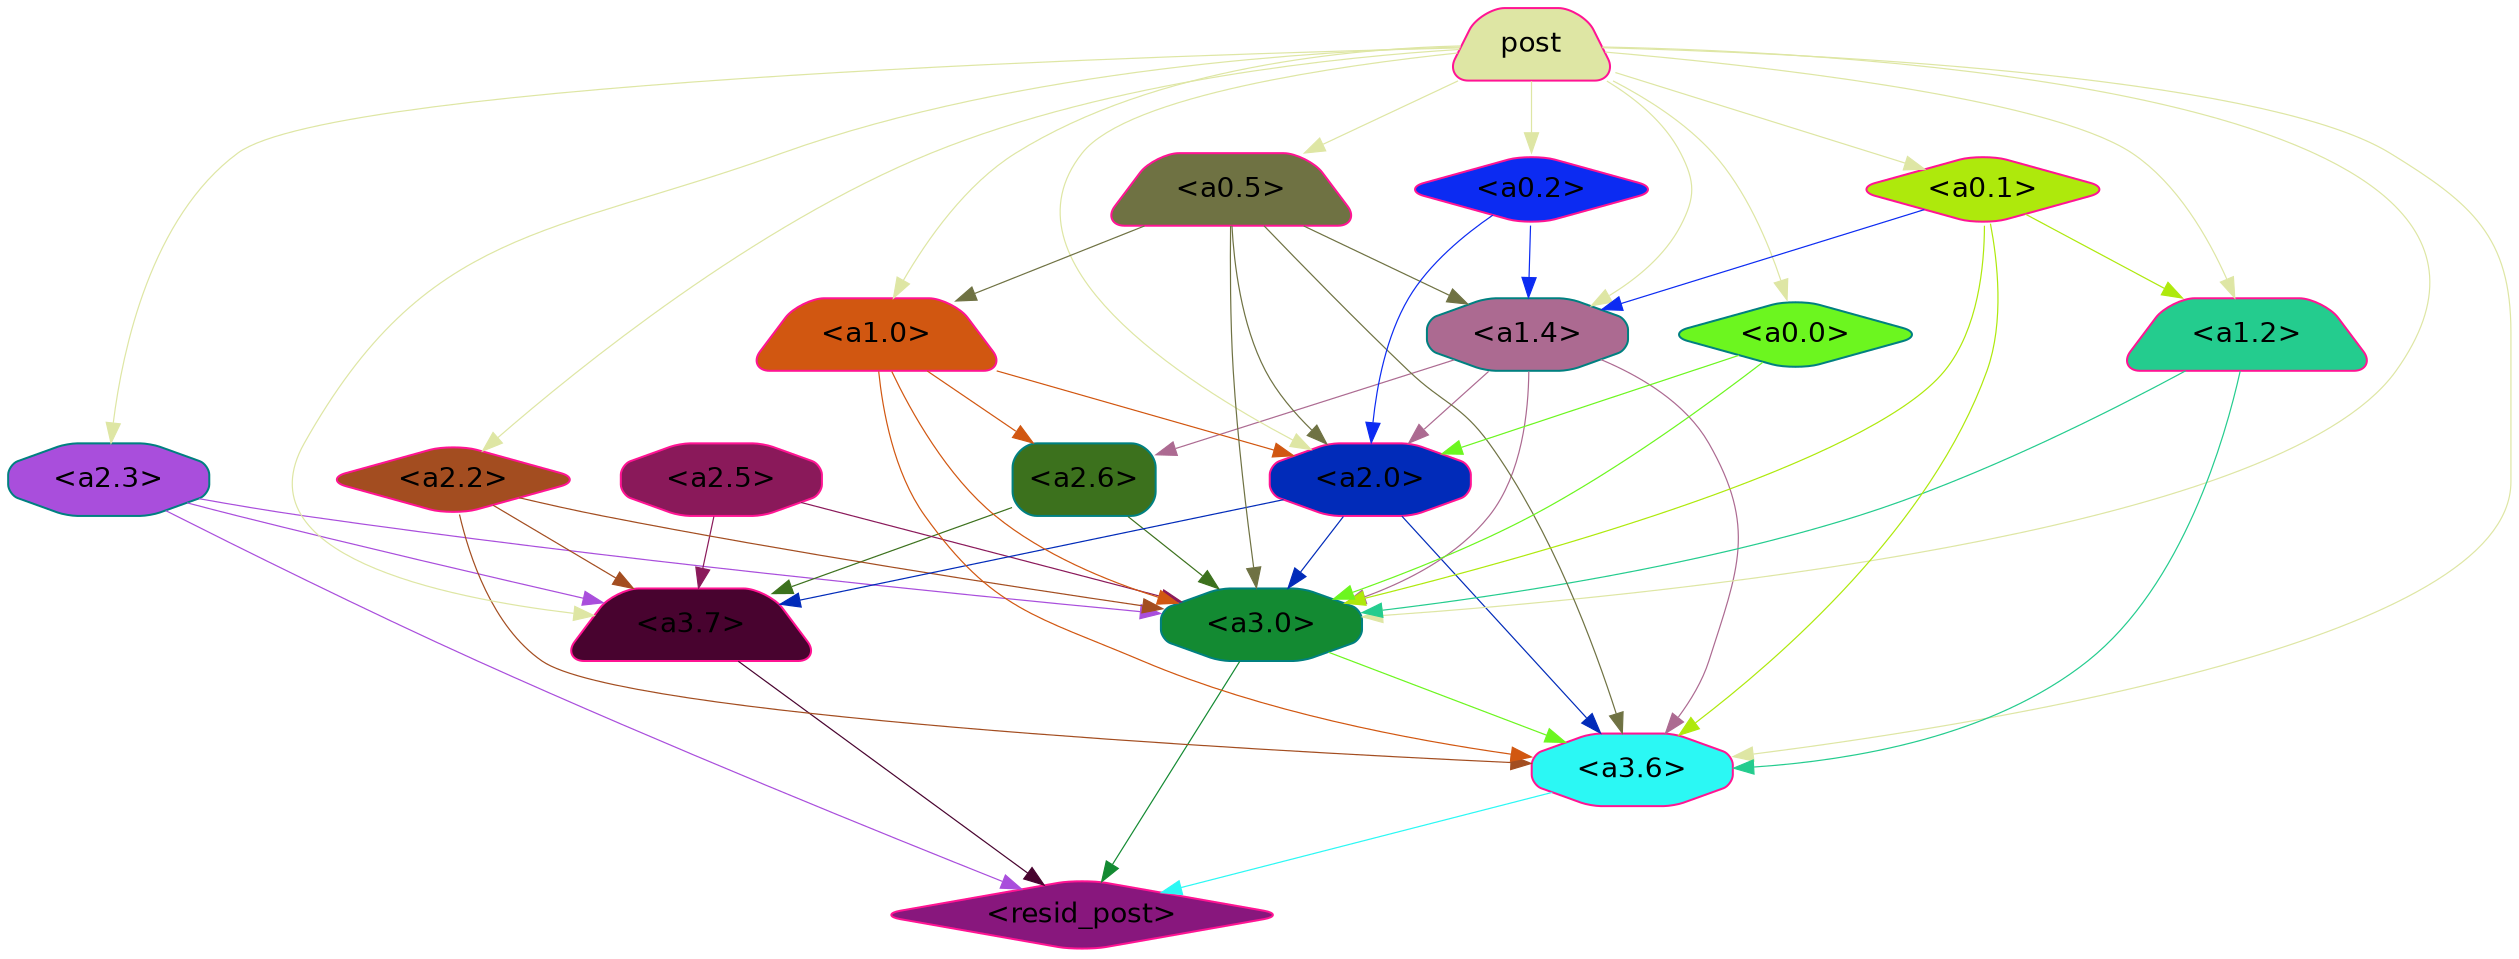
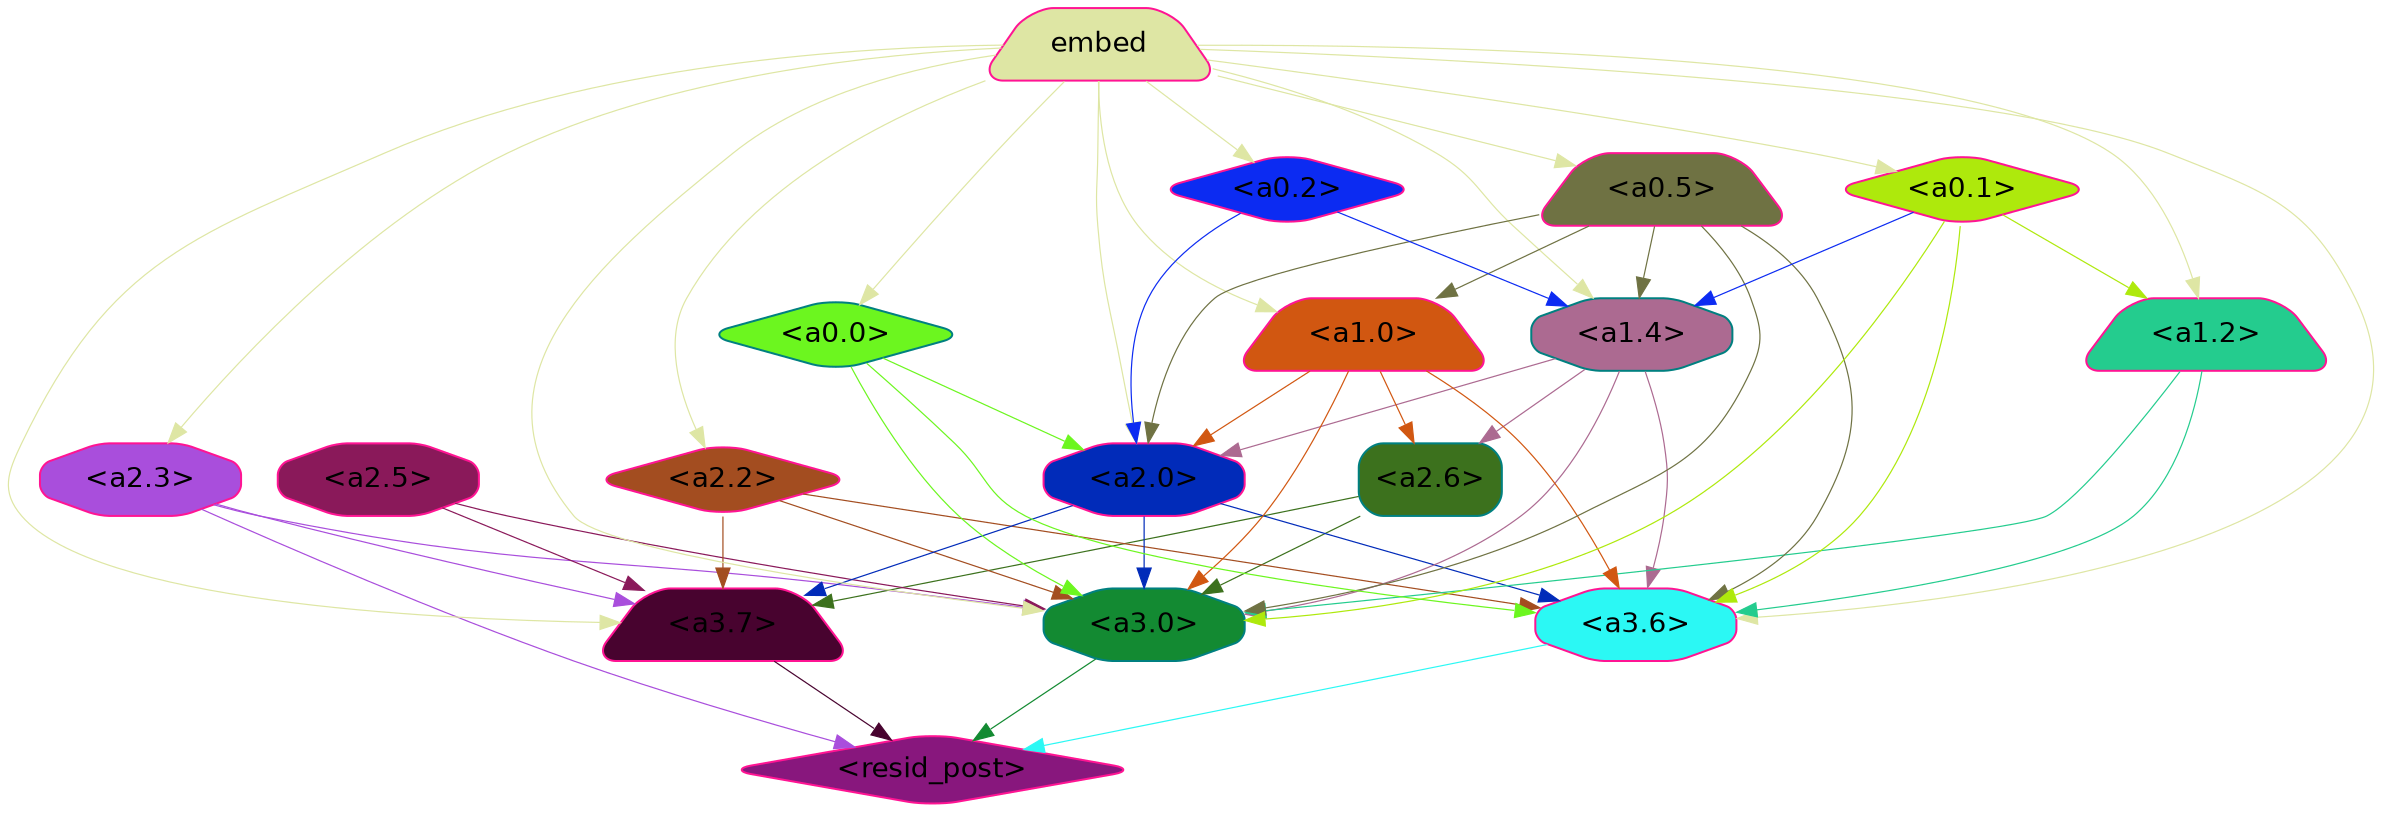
node "post": label "post" -> "embed"
node "<a2.3>": color teal -> deeppink
edge "<a3.0>" -> "<a3.6>": now "<a0.0>" -> "<a3.6>"
